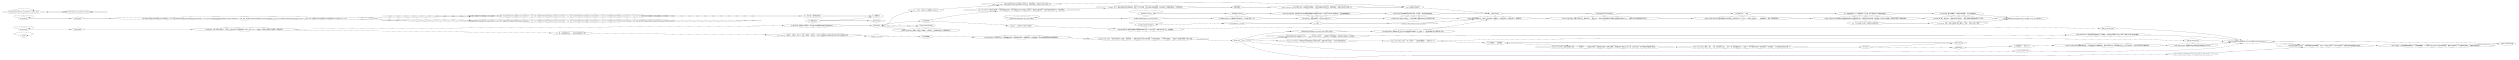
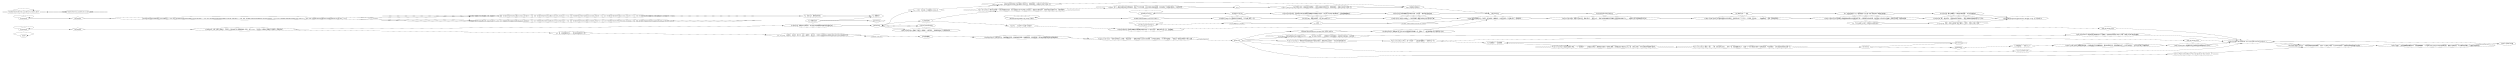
node "草图和图式": label "草图和图式" -> "input"
